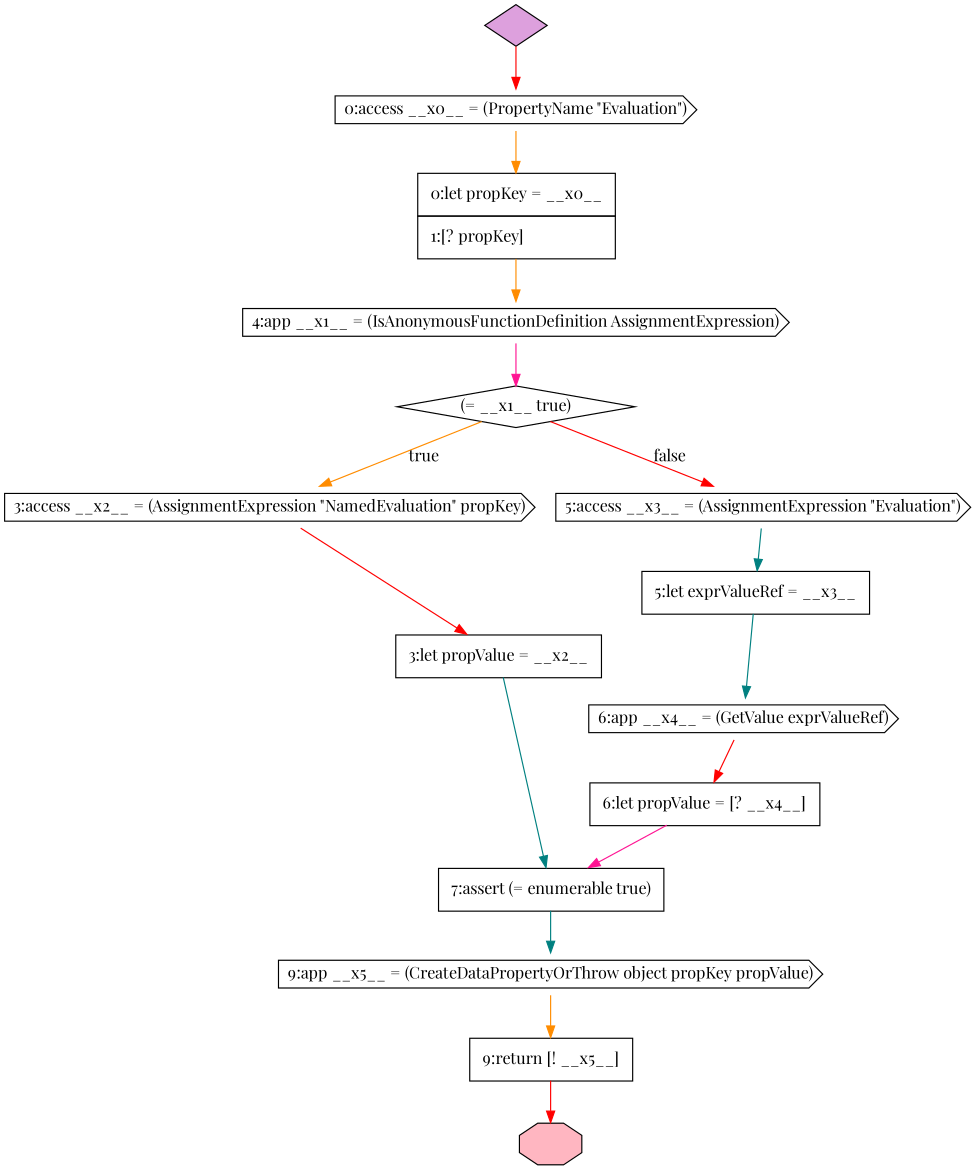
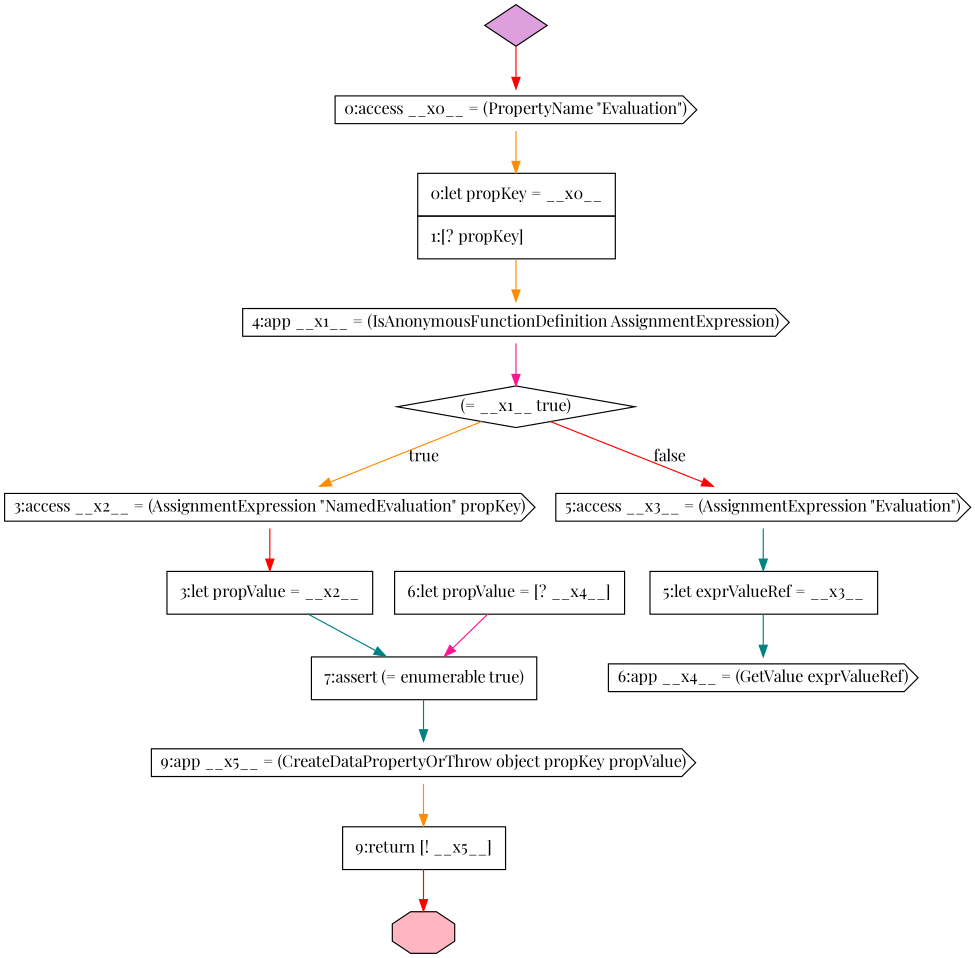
edge "6:app __x4__ = (GetValue exprValueRef)" -> "6:let propValue = [? __x4__]": removed
